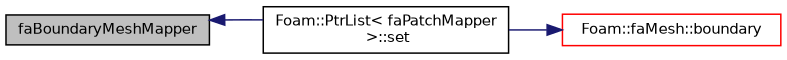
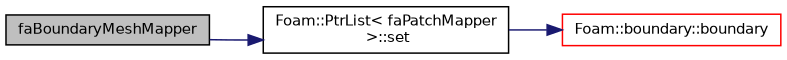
edge "Foam::PtrList< faPatchMapper >::set" -> "faBoundaryMeshMapper": reversed
node "Foam::faMesh::boundary": label "Foam::faMesh::boundary" -> "Foam::boundary::boundary"
